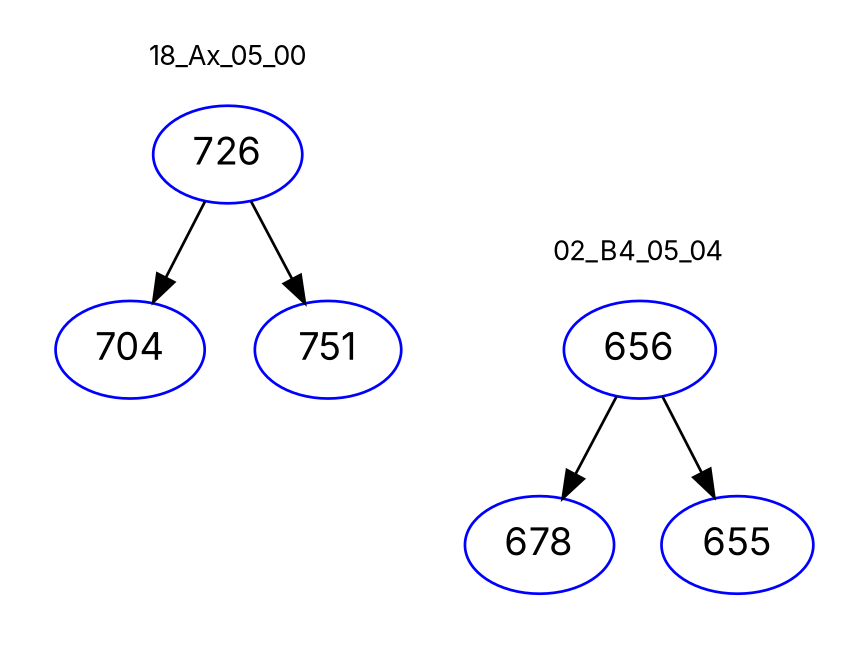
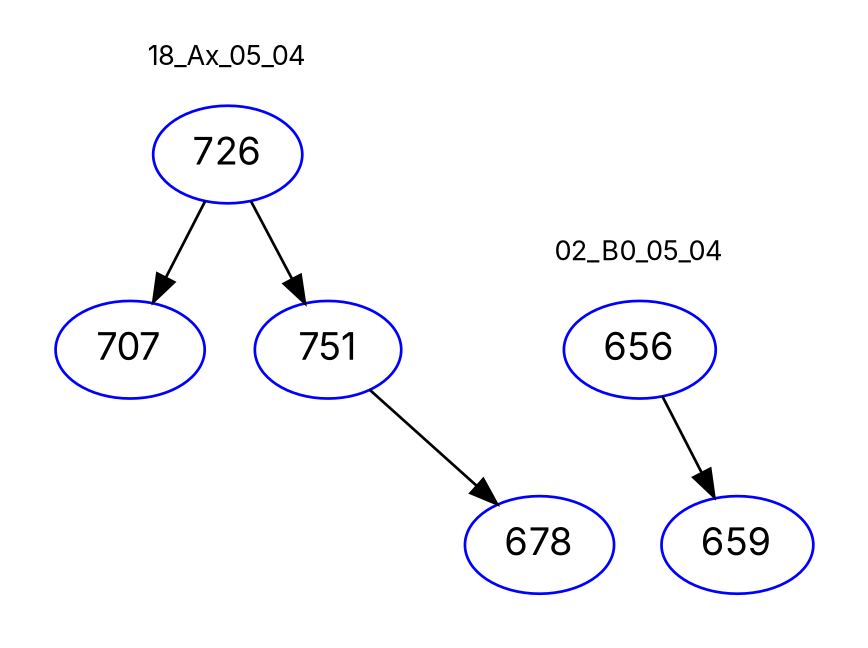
cluster "18_Ax_05_00": label "18_Ax_05_00" -> "18_Ax_05_04"
cluster "02_B4_05_04": label "02_B4_05_04" -> "02_B0_05_04"
node "704": label "704" -> "707"
edge "656" -> "678": now "751" -> "678"
node "655": label "655" -> "659"
